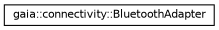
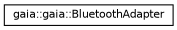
node "gaia::connectivity::BluetoothAdapter": label "gaia::connectivity::BluetoothAdapter" -> "gaia::gaia::BluetoothAdapter"
